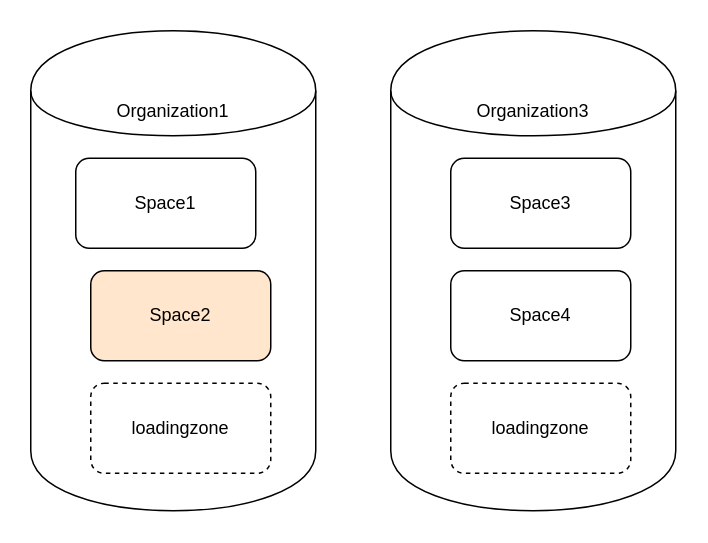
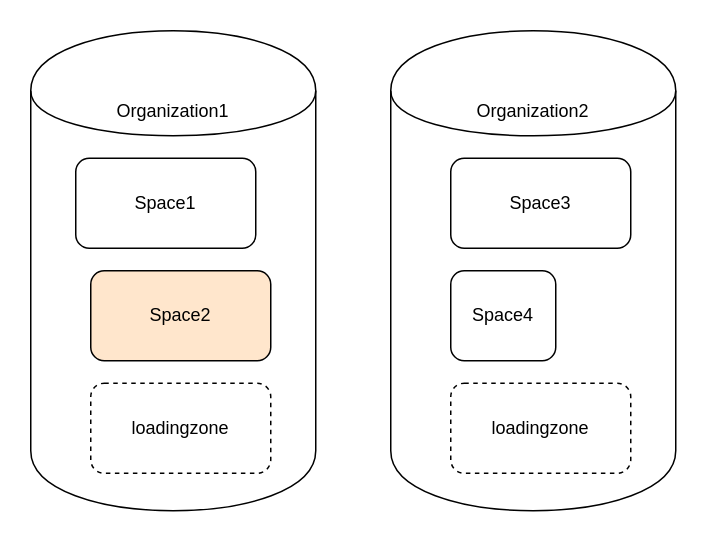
node "Organization3": label "Organization3" -> "Organization2"
node "Space4": size 180x90 -> 105x90
